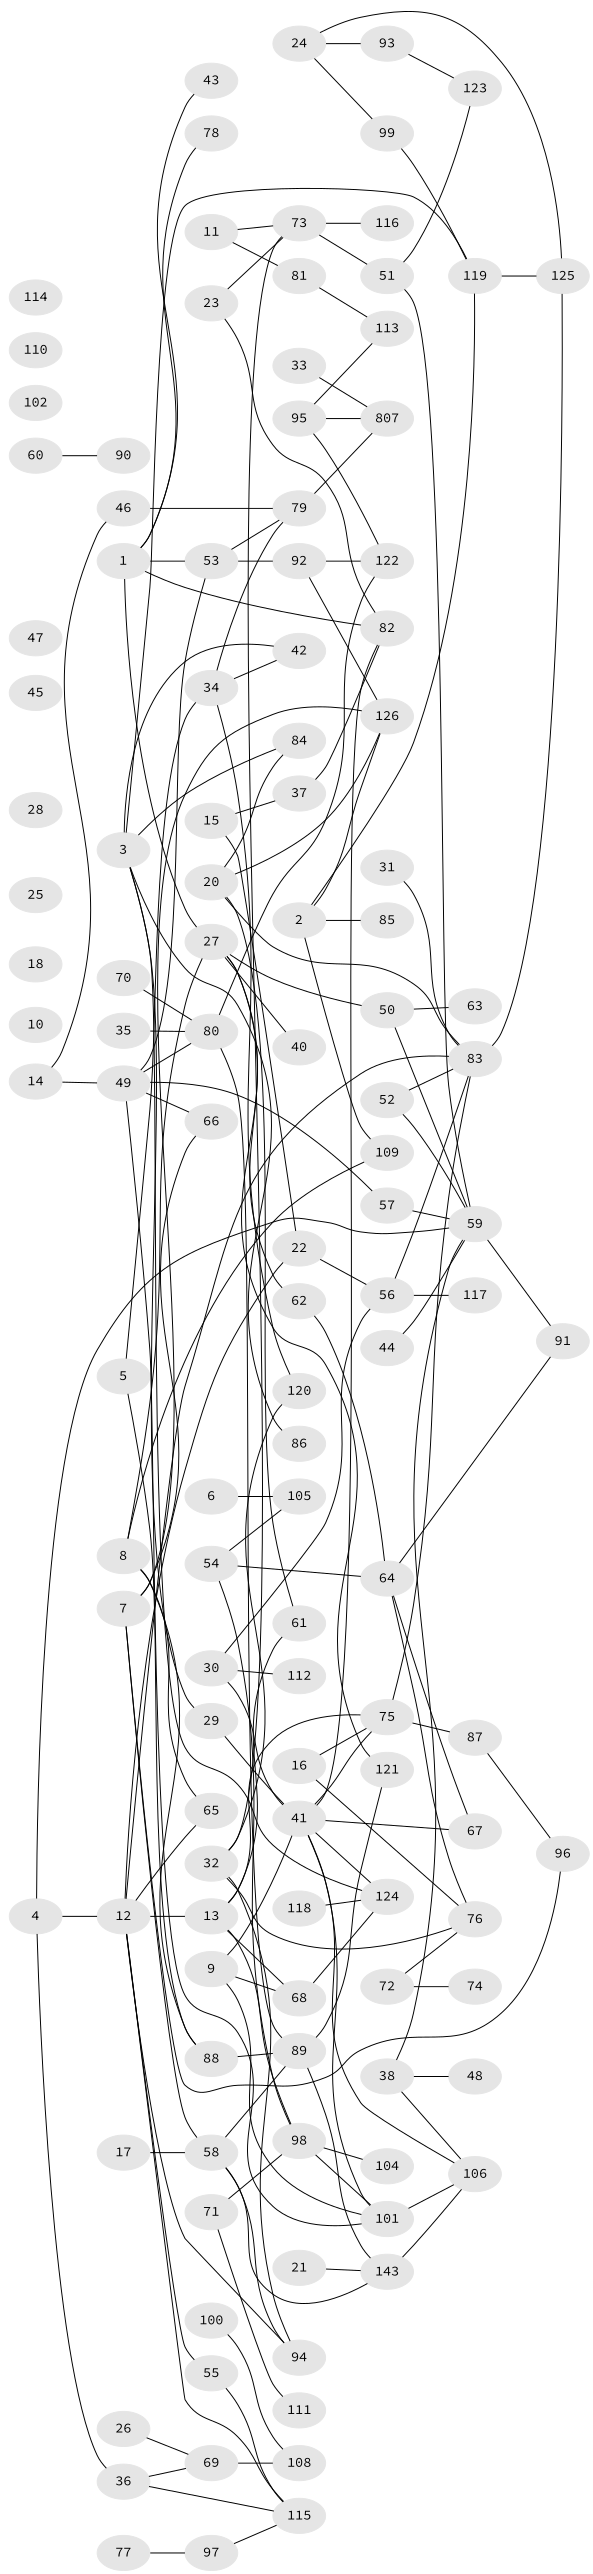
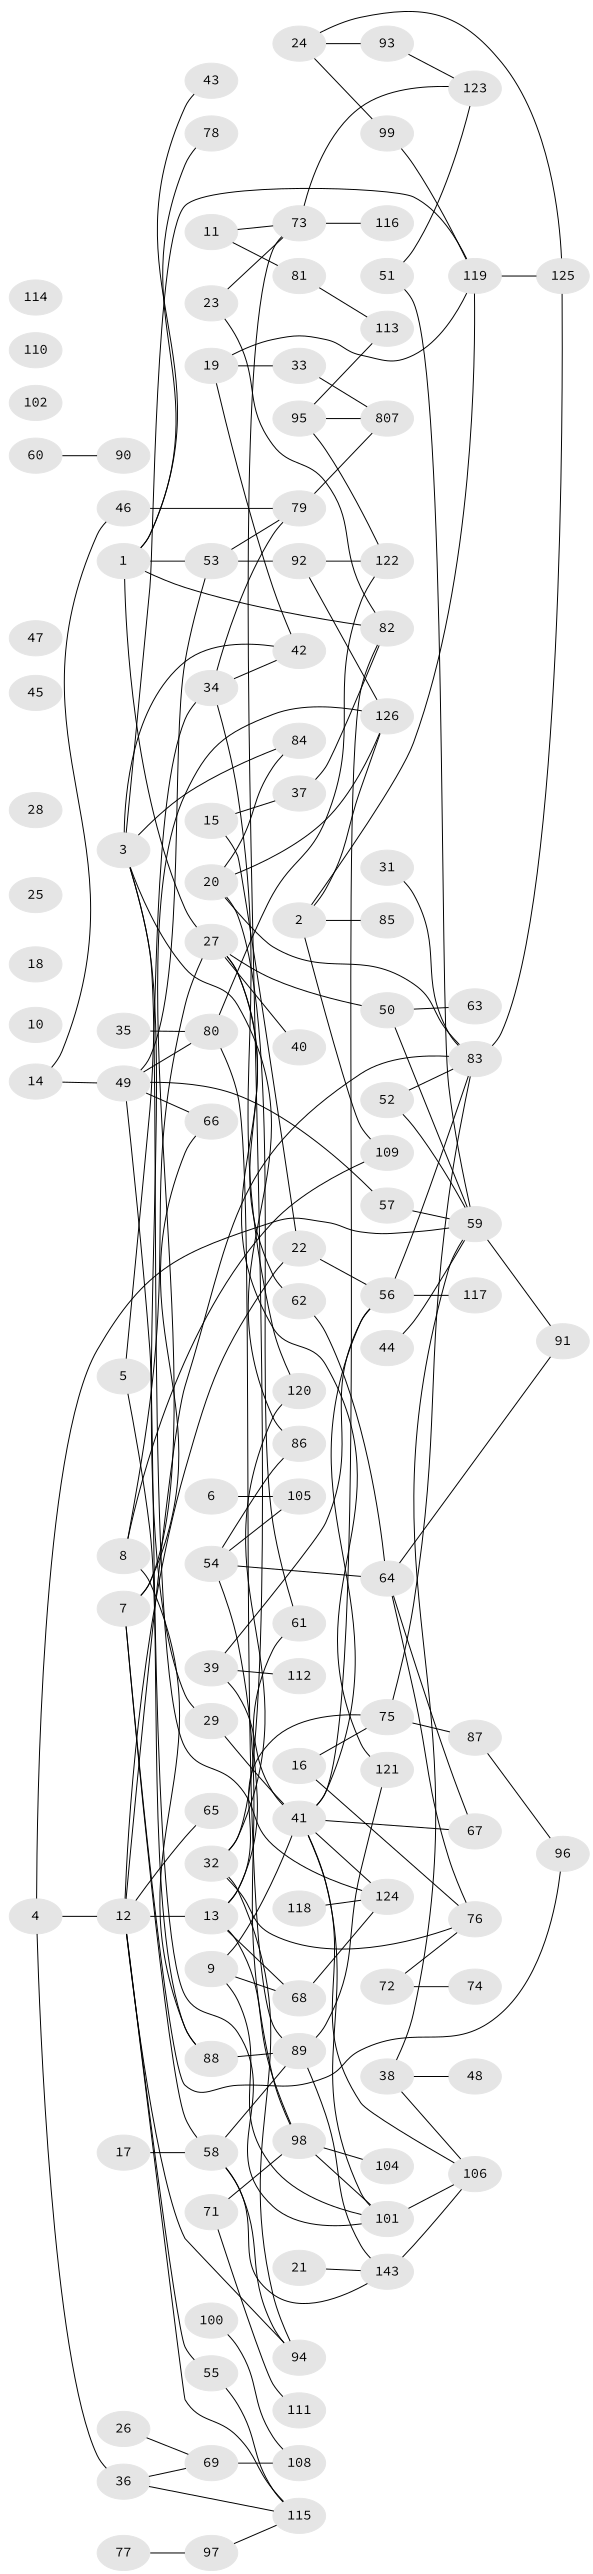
edge "73" -- "51": now "73" -- "123"
node "19": added
node "70": removed
edge "86" -- "54": added
node "30": label "30" -> "39"
edge "8" -- "65": removed
edge "75" -- "41": now "56" -- "41"
